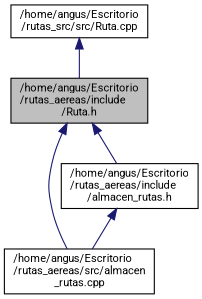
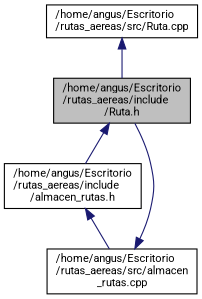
node "/home/angus/Escritorio /rutas_src/src/Ruta.cpp": label "/home/angus/Escritorio /rutas_src/src/Ruta.cpp" -> "/home/angus/Escritorio /rutas_aereas/src/Ruta.cpp"
edge "/home/angus/Escritorio /rutas_aereas/src/almacen _rutas.cpp" -> "/home/angus/Escritorio /rutas_aereas/include /Ruta.h": reversed
